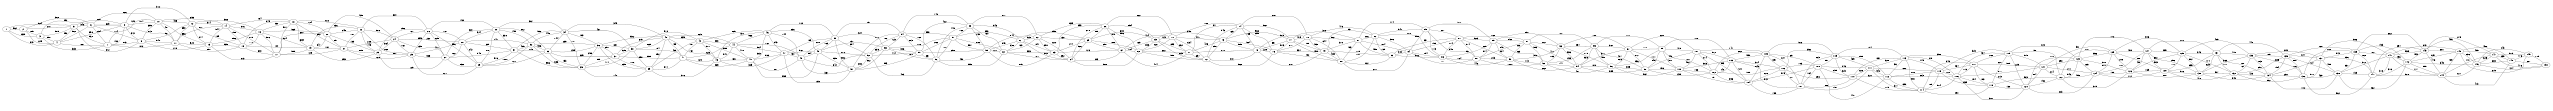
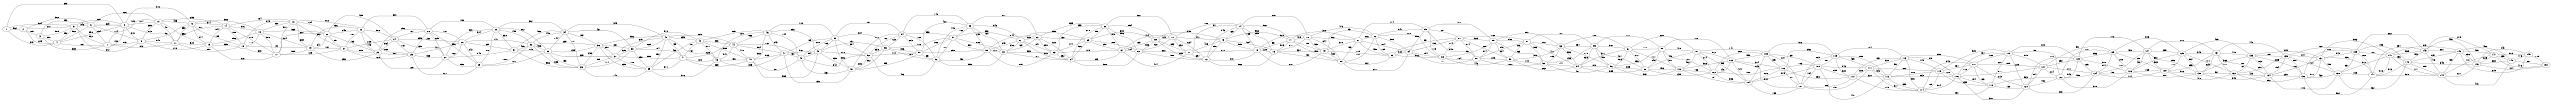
edge "1" -- "3": now "1" -- "8"
edge "31" -- "29": removed, label "576"
